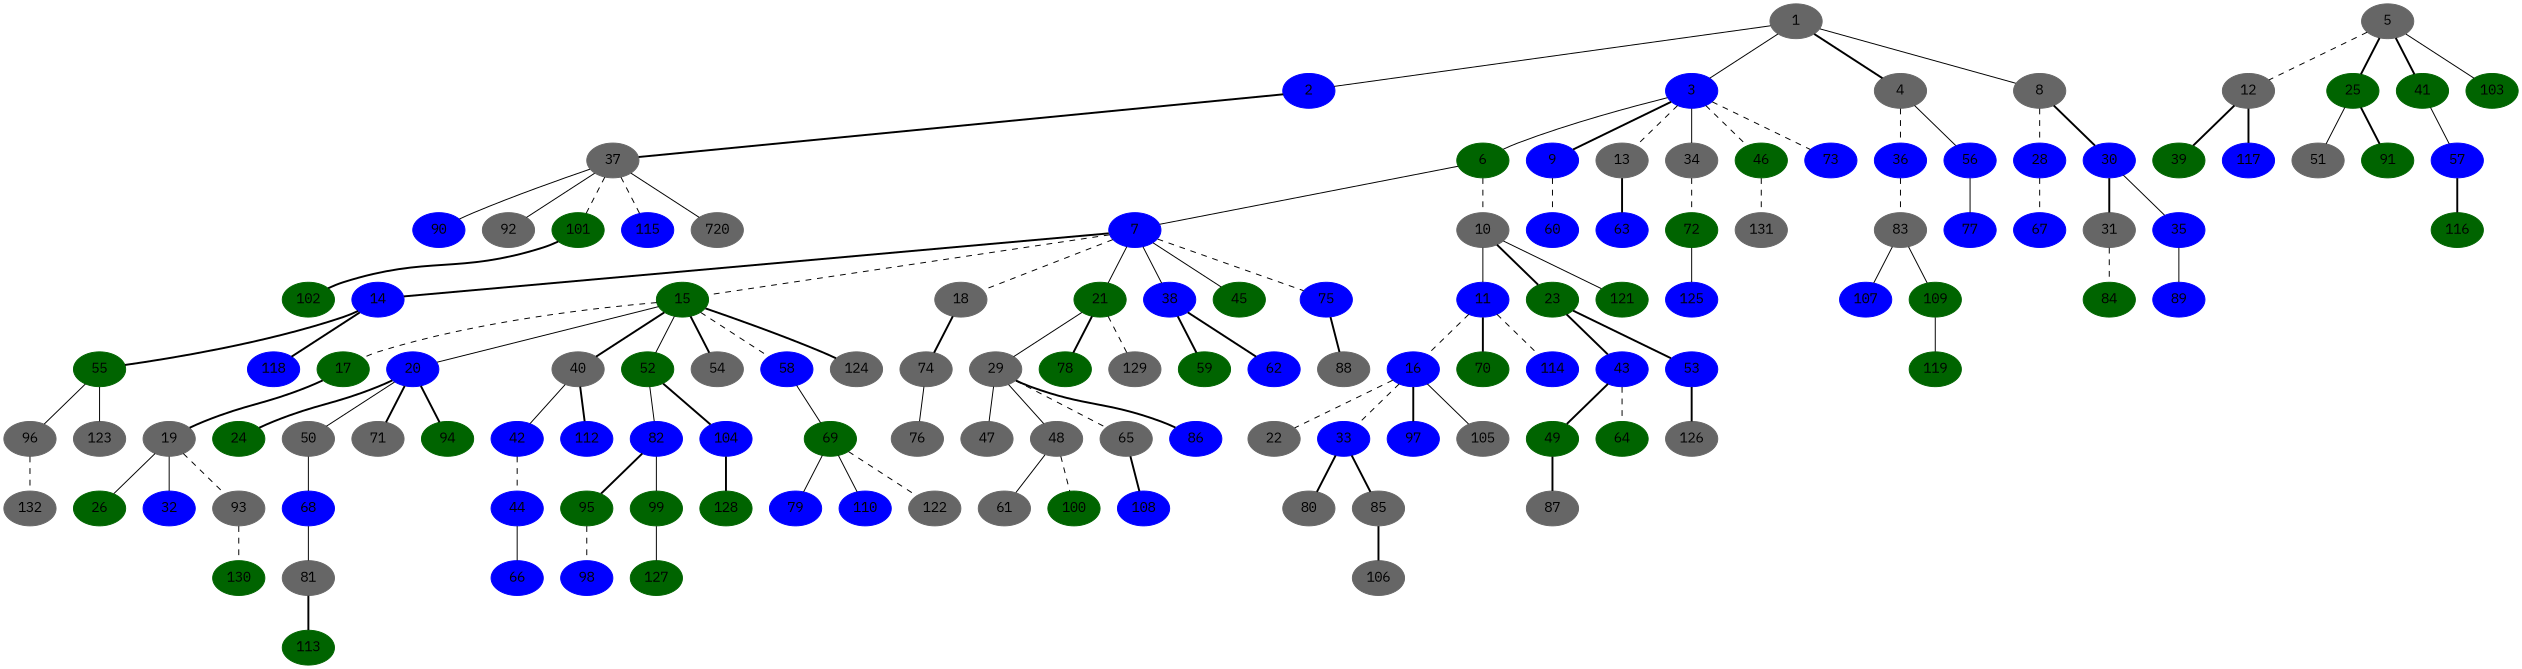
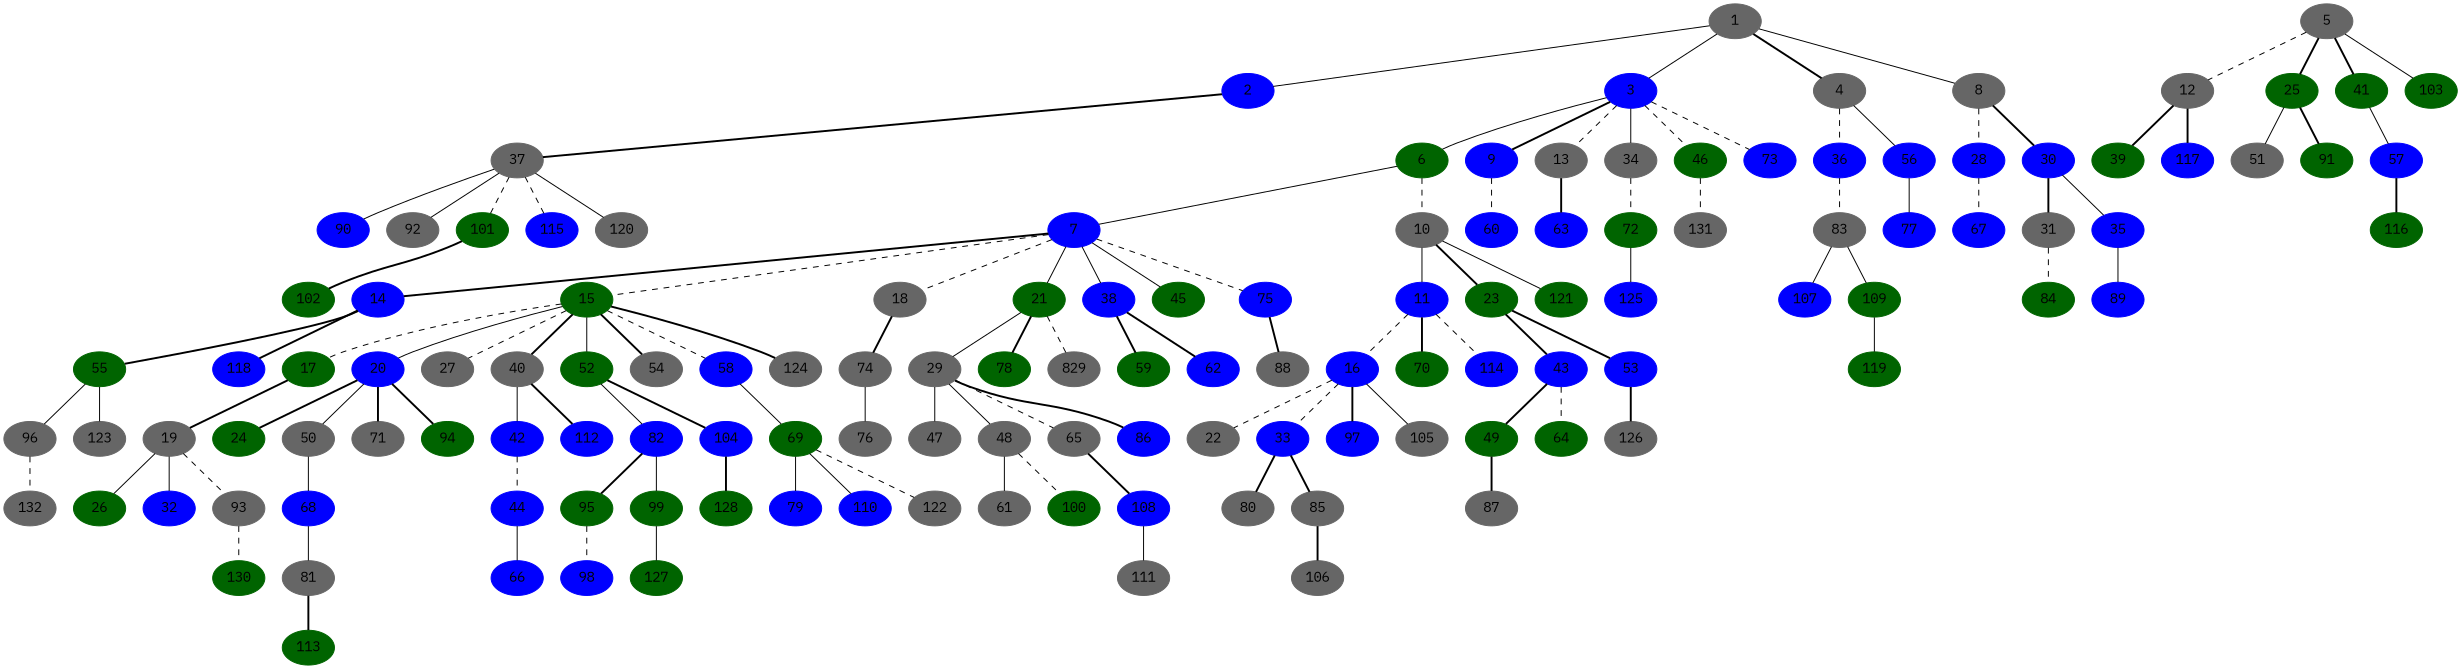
node "720": label "720" -> "120"
node "27": added
node "129": label "129" -> "829"
node "111": added
